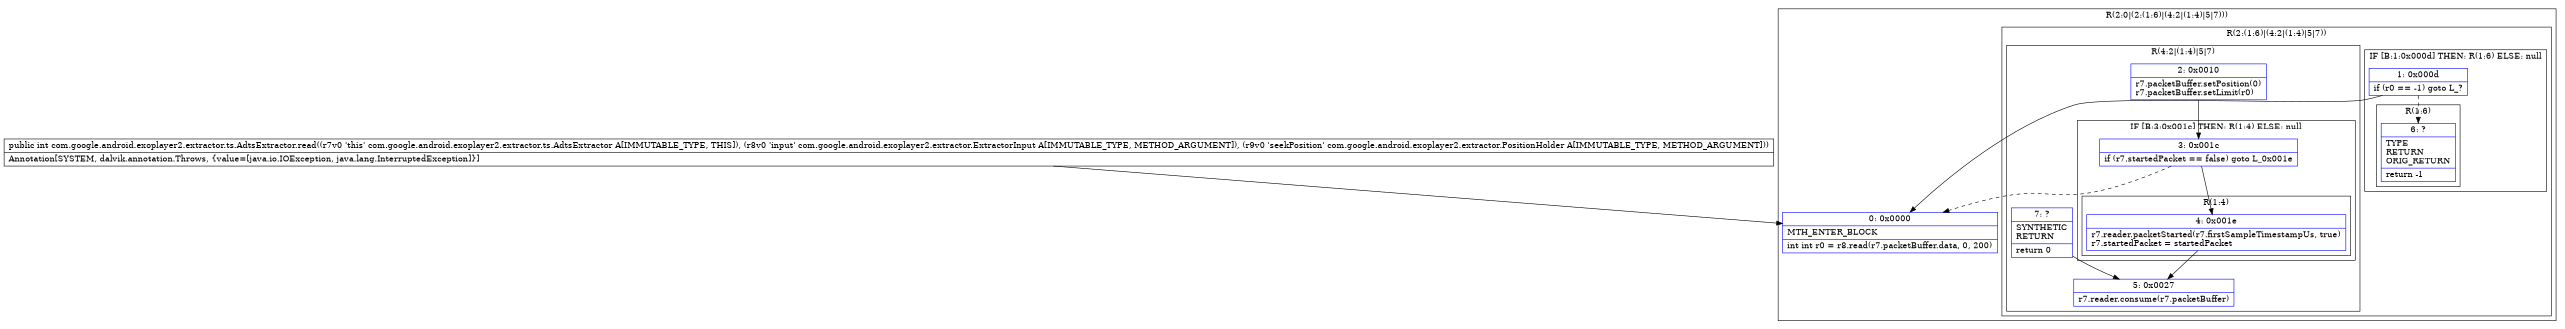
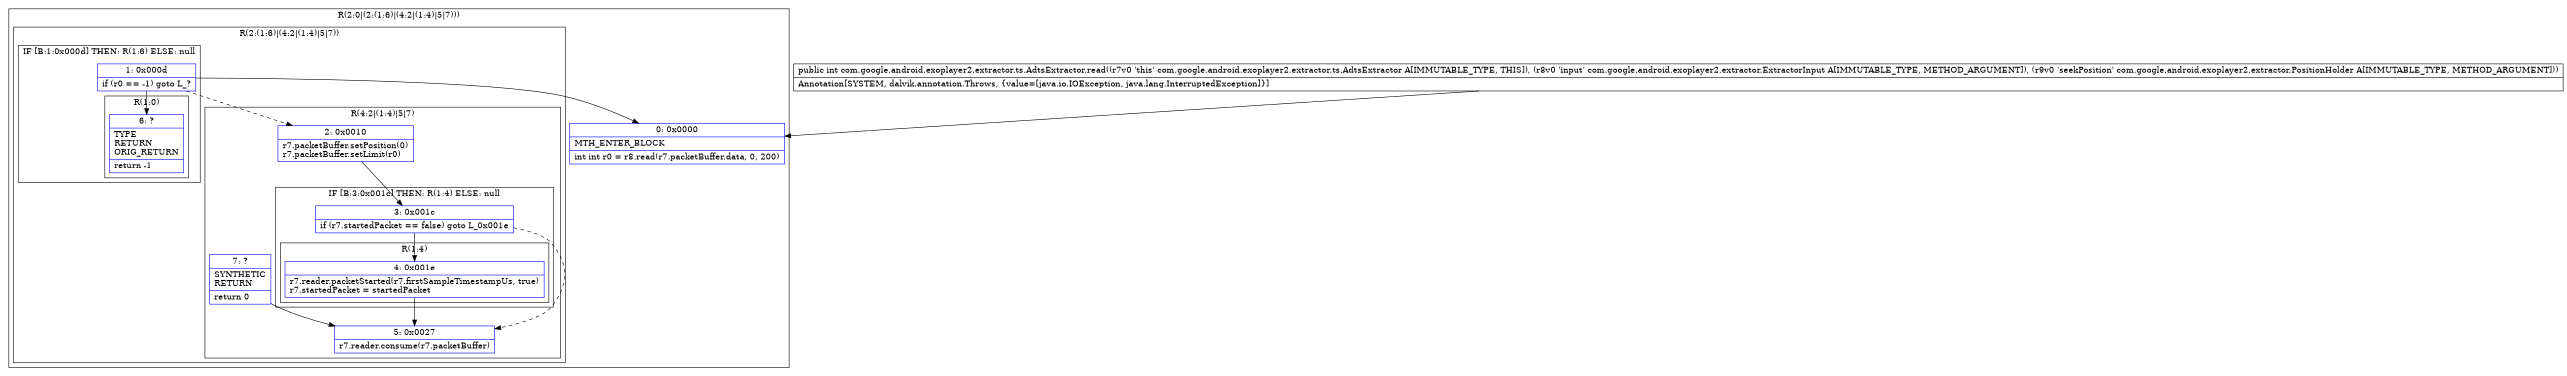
edge "1: 0x000d" -> "2: 0x0010": added
edge "1: 0x000d" -> "6: ?": style dashed -> solid
cluster "R(1:6)": label "R(1:6)" -> "R(1:0)"
edge "3: 0x001c" -> "0: 0x0000": now "3: 0x001c" -> "5: 0x0027"
